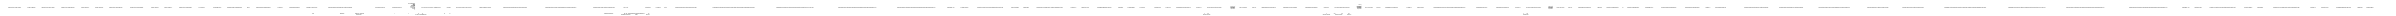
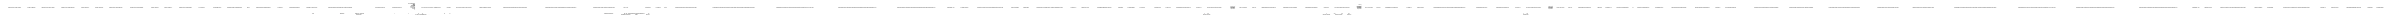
node "Entry System.DateTime.DateTime(int, int, int, int, int, int)": added
